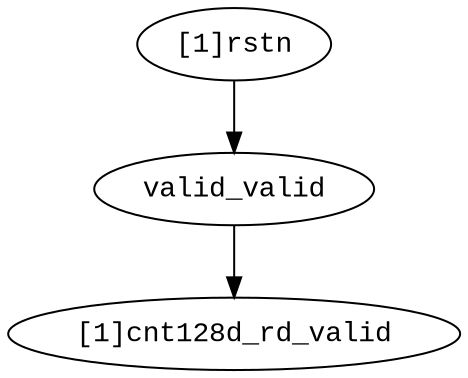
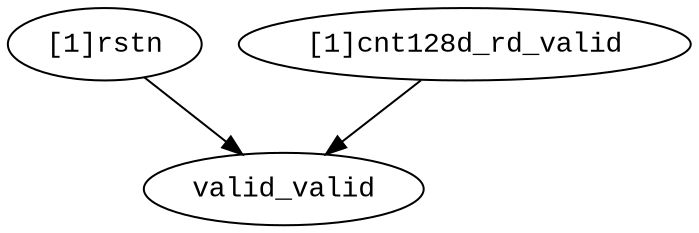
edge "valid_valid" -> "[1]cnt128d_rd_valid": reversed
